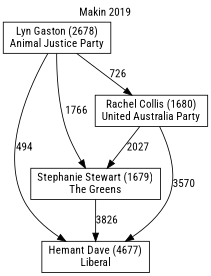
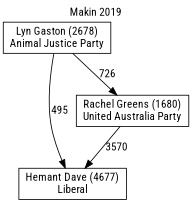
node "Rachel Collis (1680) United Australia Party": label "Rachel Collis (1680) United Australia Party" -> "Rachel Greens (1680) United Australia Party"
edge "Lyn Gaston (2678) Animal Justice Party" -> "Hemant Dave (4677) Liberal": label "494" -> "495"
node "Stephanie Stewart (1679) The Greens": removed
